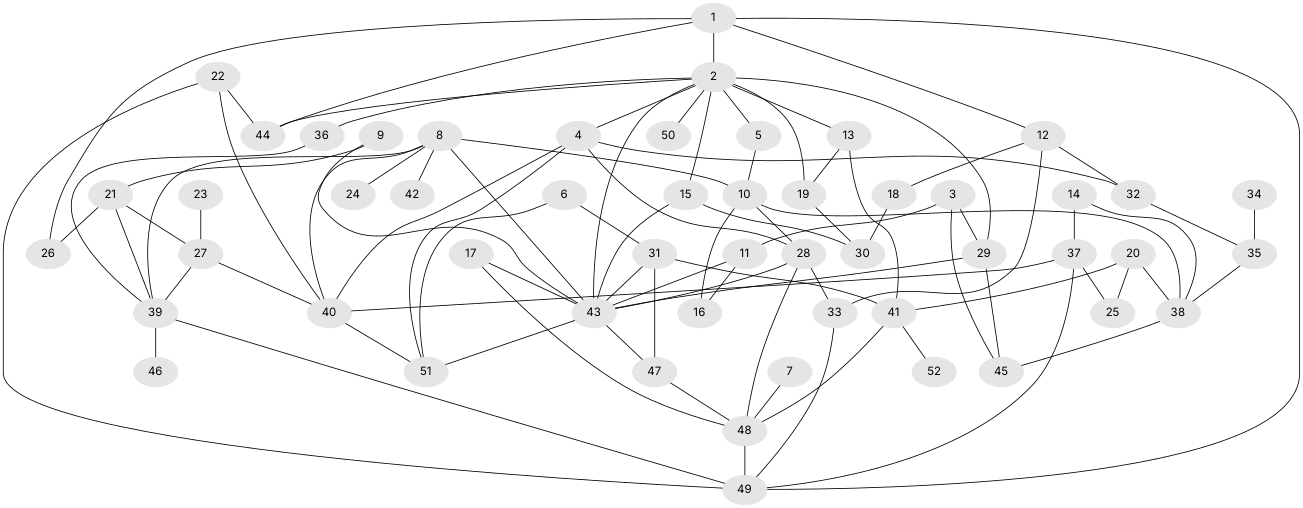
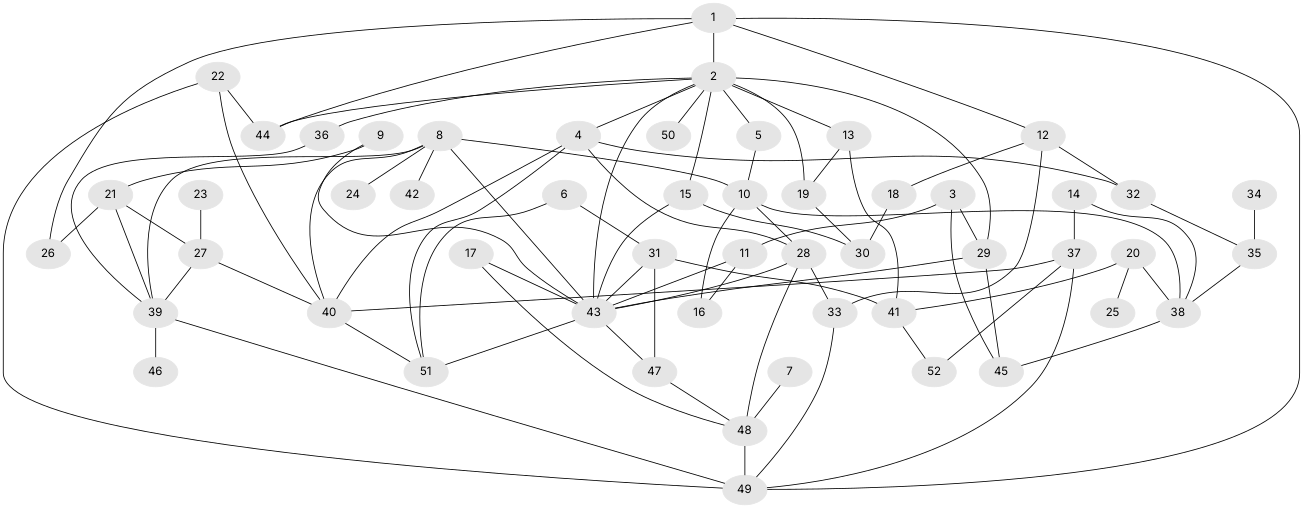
edge "37" -- "25": now "37" -- "52"
edge "41" -- "48": removed
